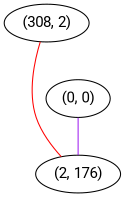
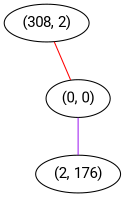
edge "(308, 2)" -- "(2, 176)": now "(308, 2)" -- "(0, 0)"
